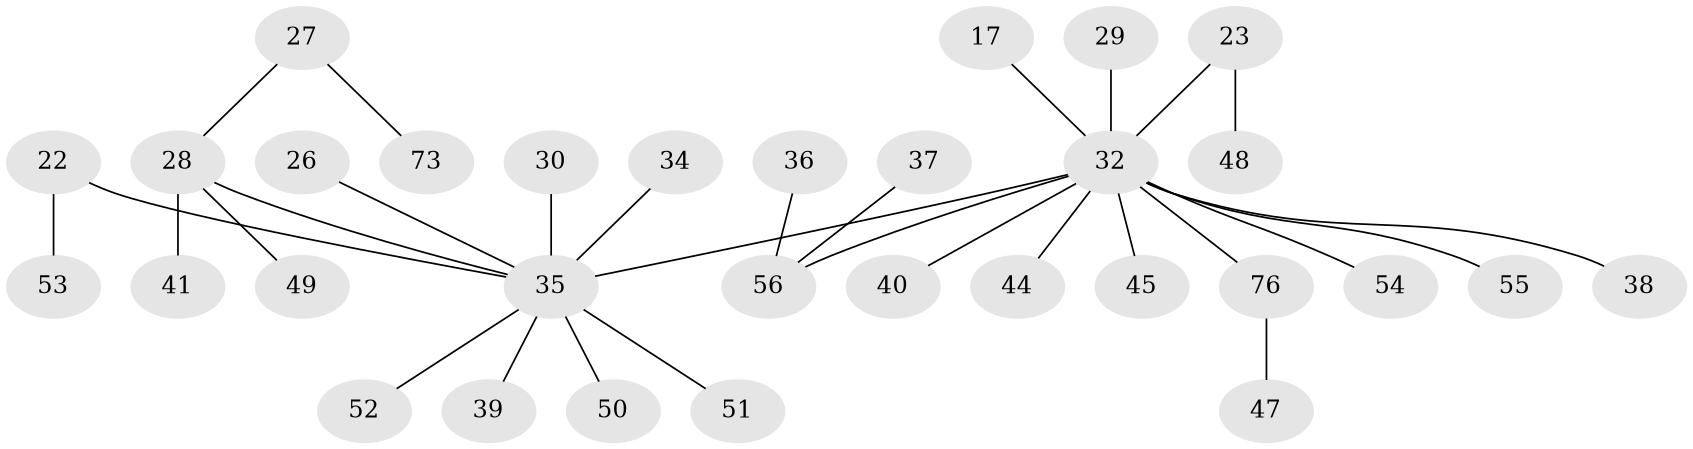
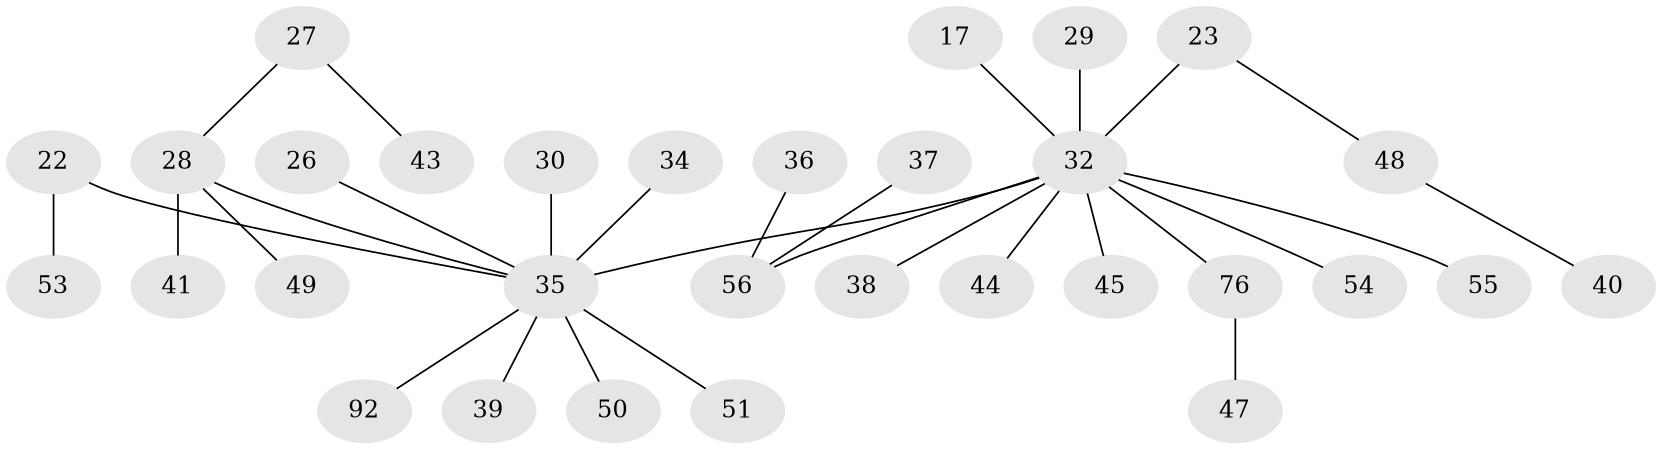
node "73": label "73" -> "43"
edge "32" -- "40": now "48" -- "40"
node "52": label "52" -> "92"
